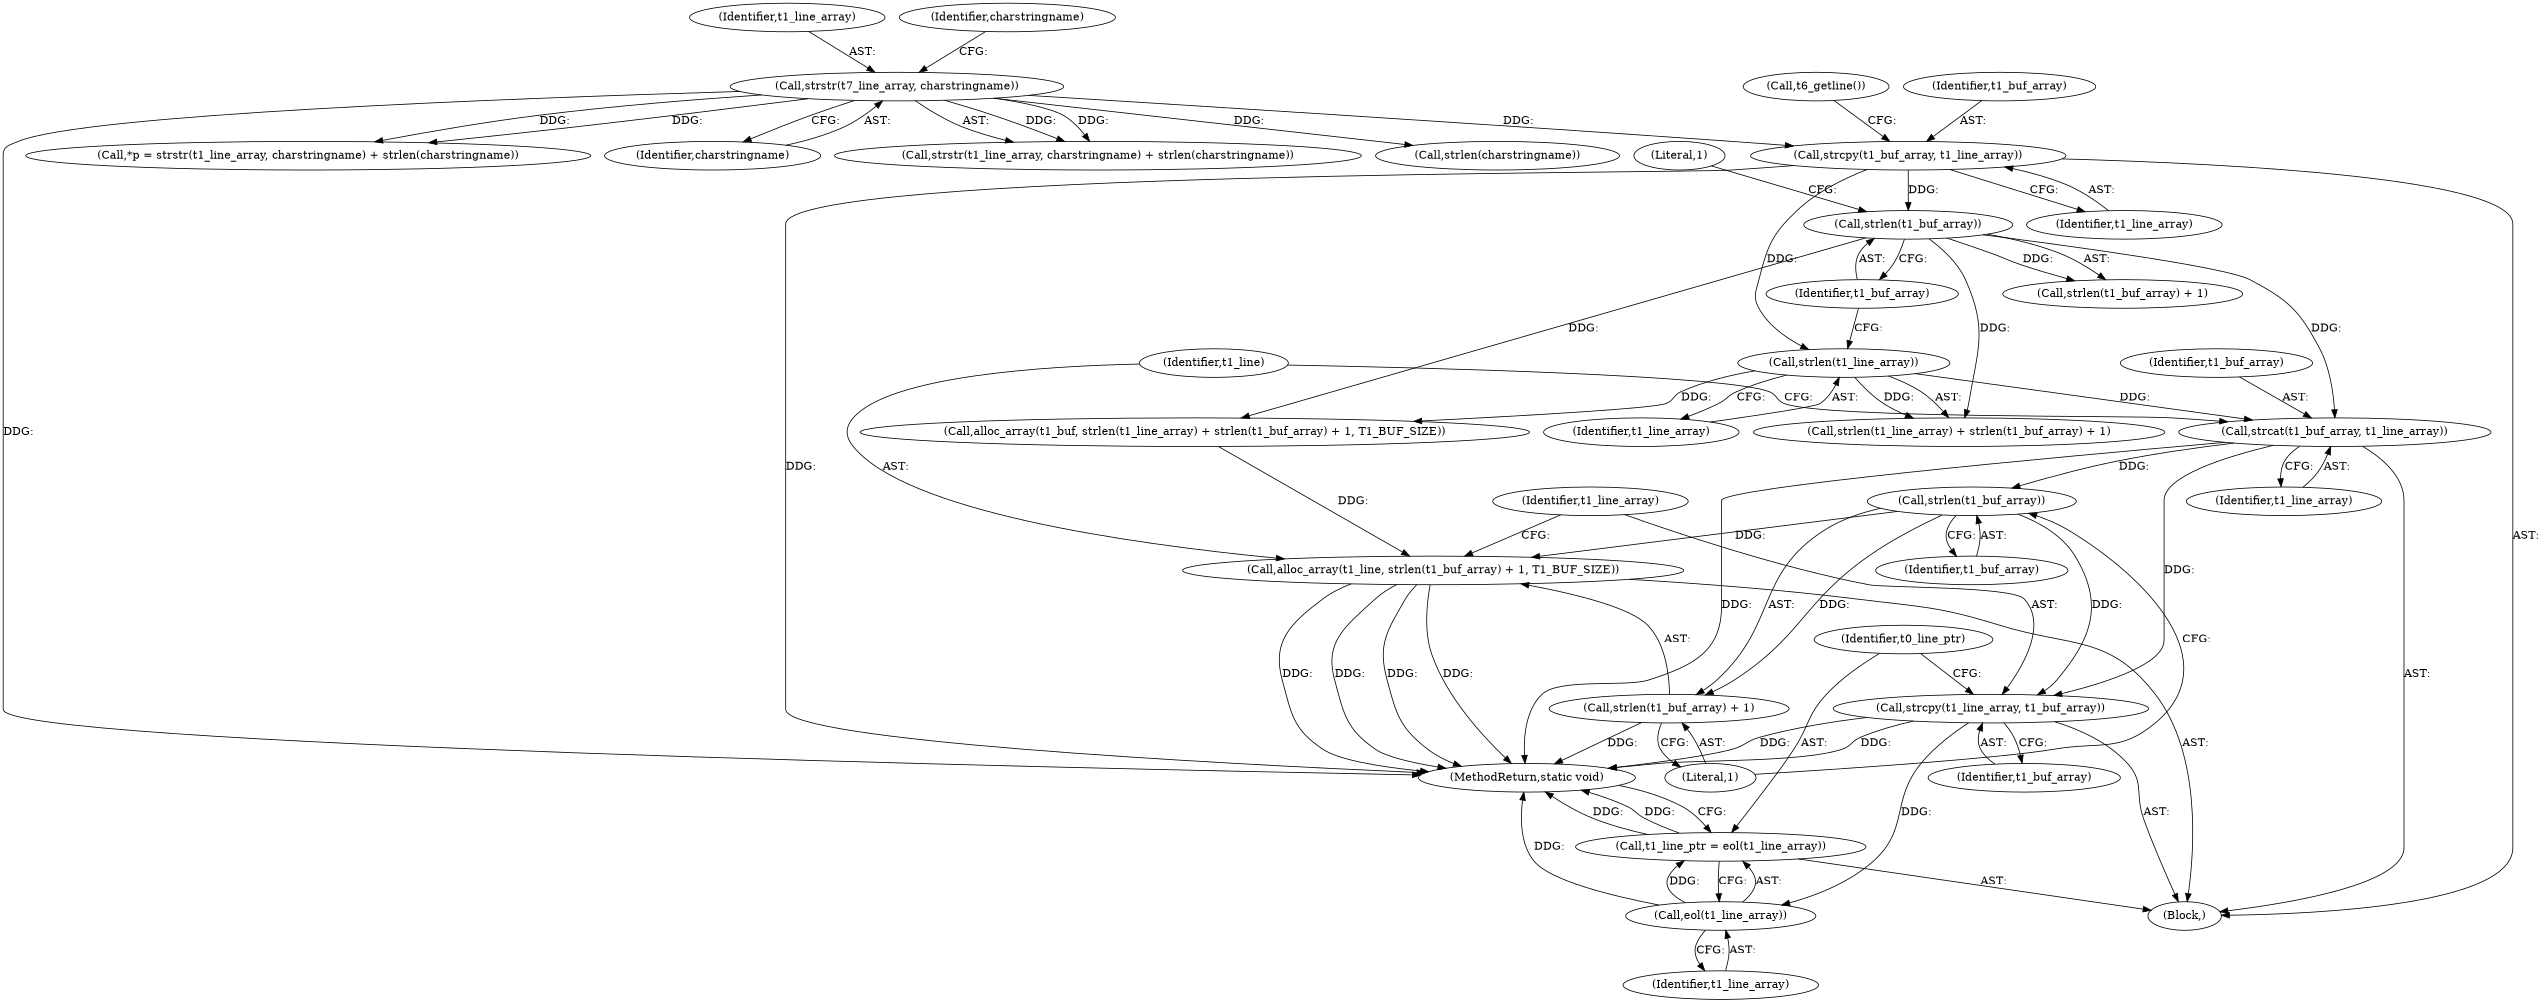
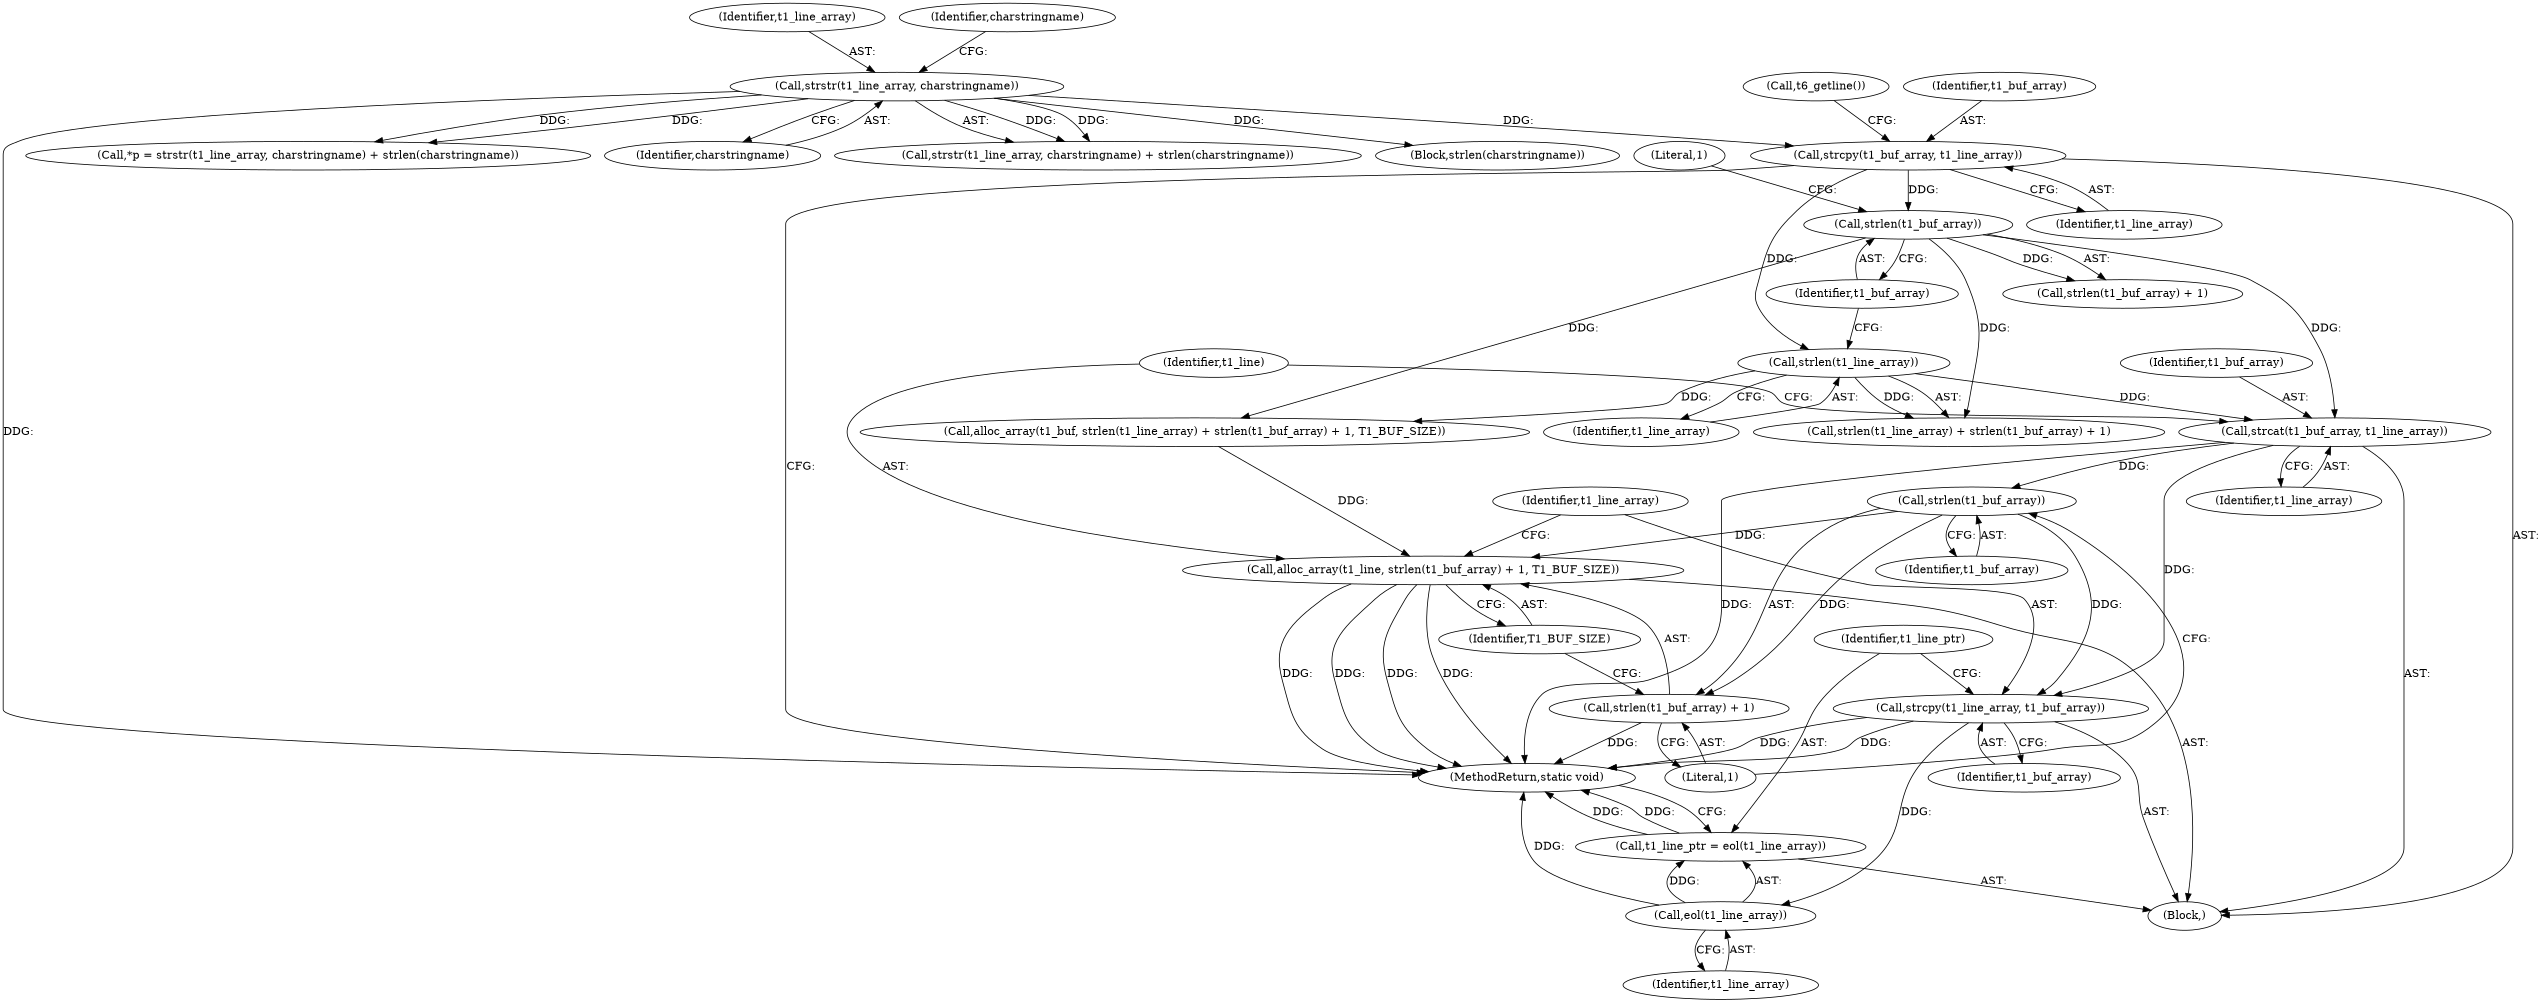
node "(Call,strstr(t7_line_array, charstringname))": label "(Call,strstr(t7_line_array, charstringname))" -> "(Call,strstr(t1_line_array, charstringname))"
node "(Call,strlen(charstringname))": label "(Call,strlen(charstringname))" -> "(Block,strlen(charstringname))"
edge "(Call,strcpy(t1_buf_array, t1_line_array))" -> "(MethodReturn,static void)": label "DDG: " -> "CFG: "
node "(Identifier,T1_BUF_SIZE)": added
node "(Identifier,t0_line_ptr)": label "(Identifier,t0_line_ptr)" -> "(Identifier,t1_line_ptr)"
edge "(Call,t1_line_ptr = eol(t1_line_array))" -> "(Call,eol(t1_line_array))": removed, label "CFG:"
